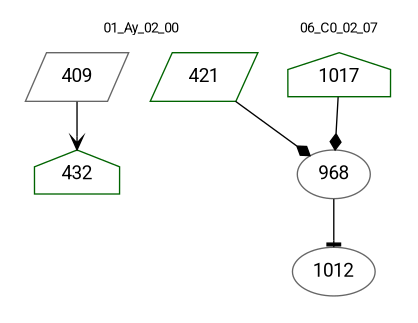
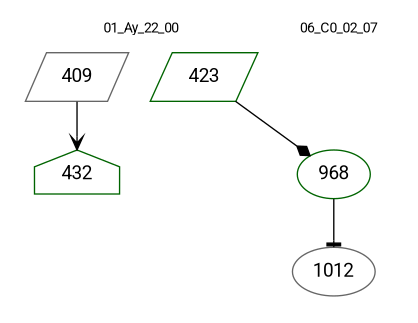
cluster "01_Ay_02_00": label "01_Ay_02_00" -> "01_Ay_22_00"
node "421": label "421" -> "423"
node "1017": removed
node "968": color gray40 -> darkgreen
